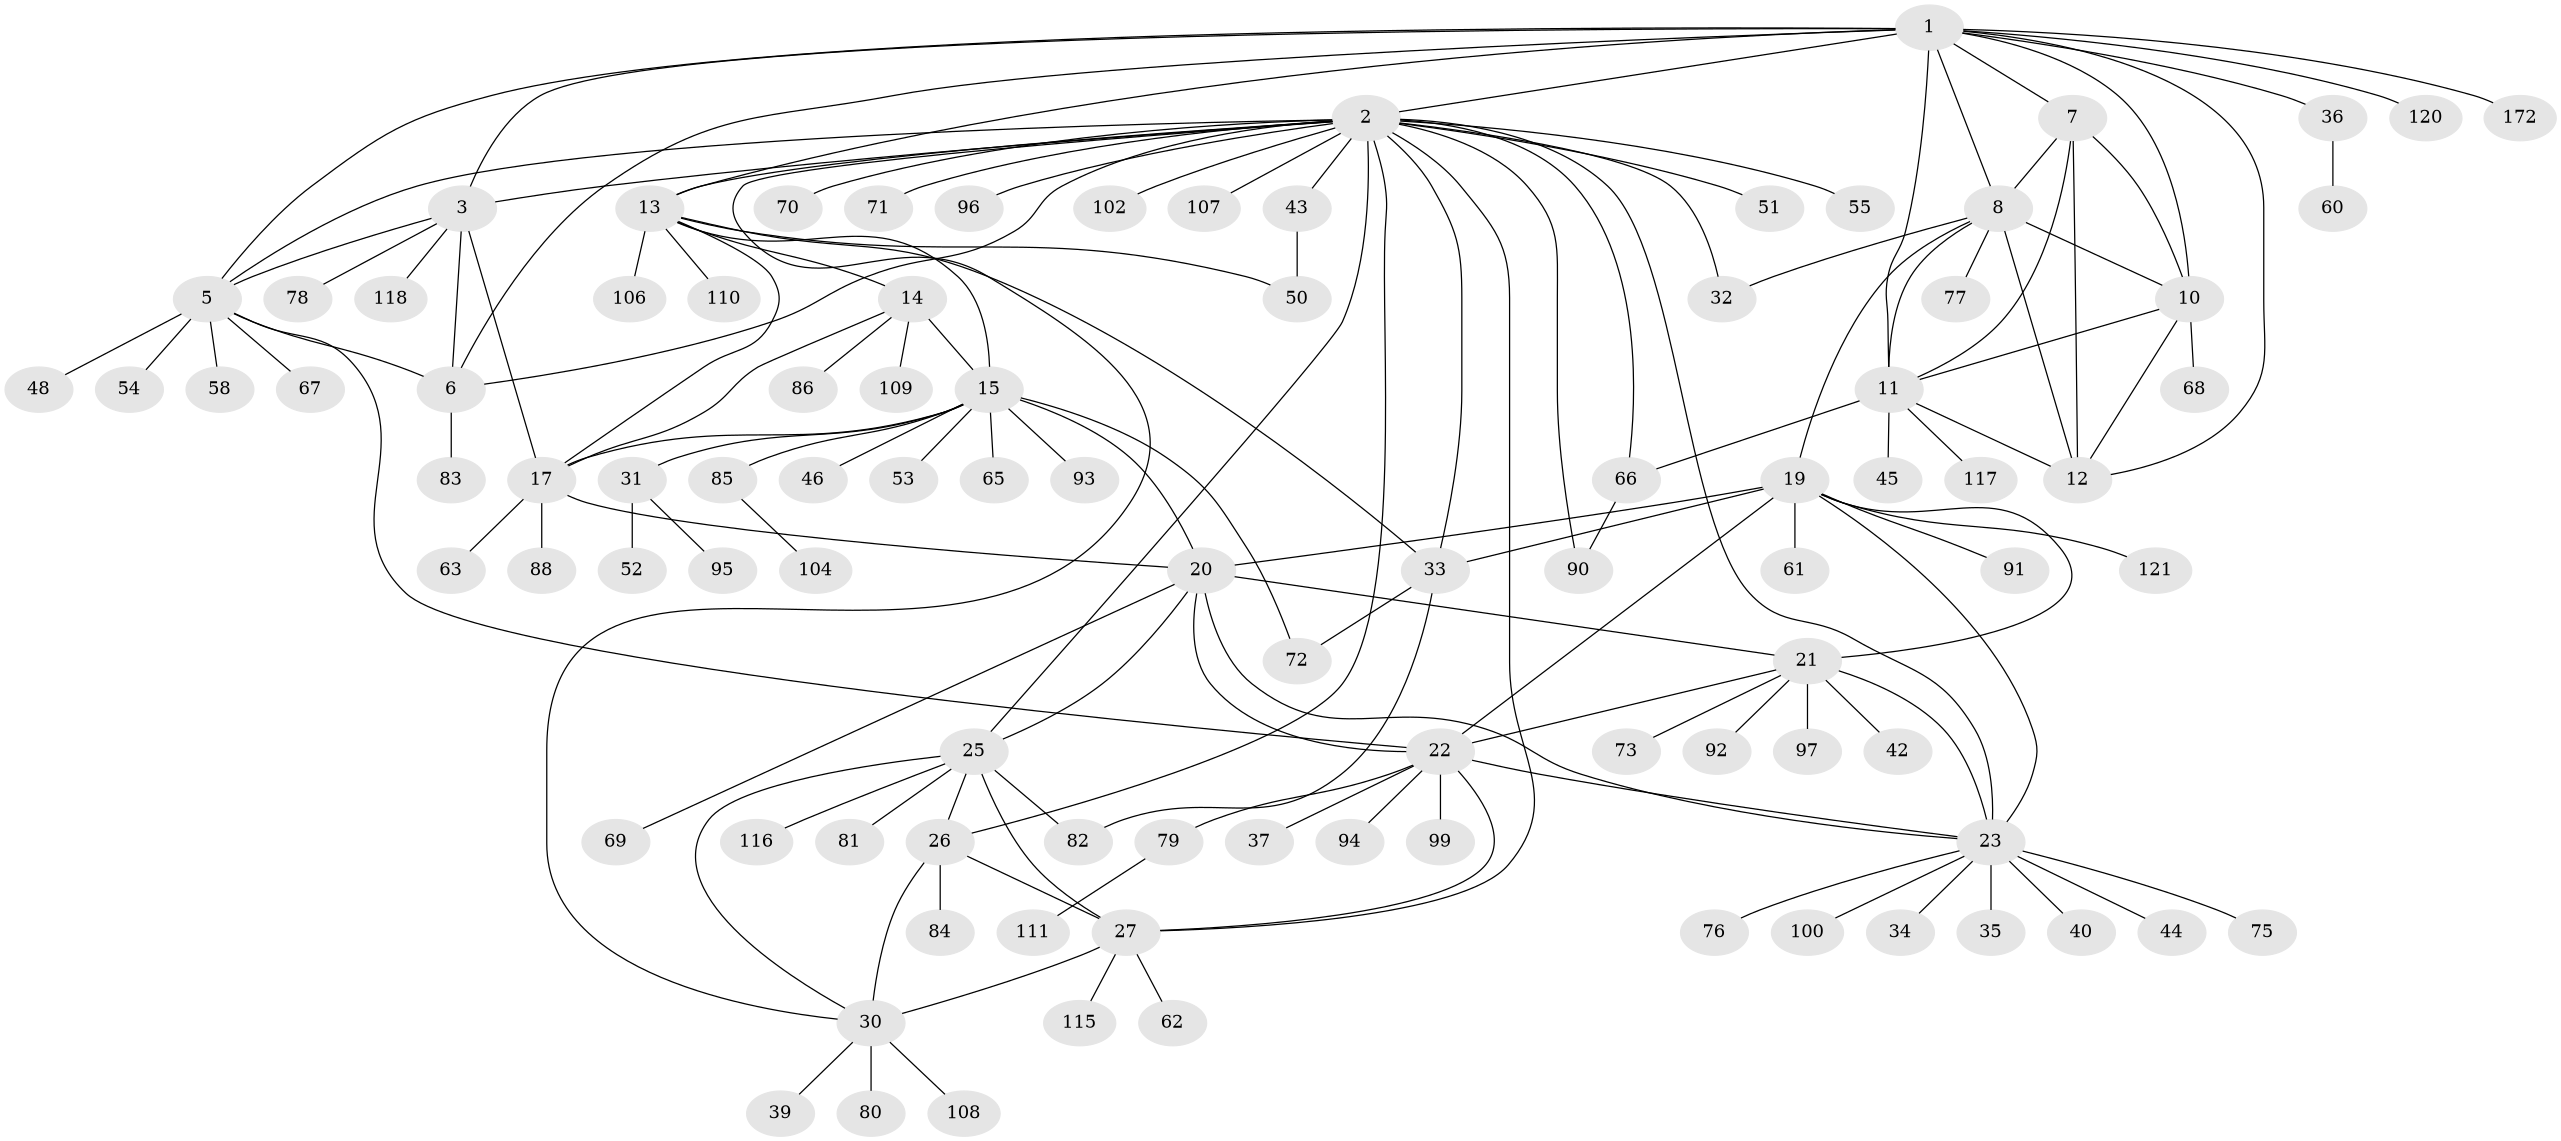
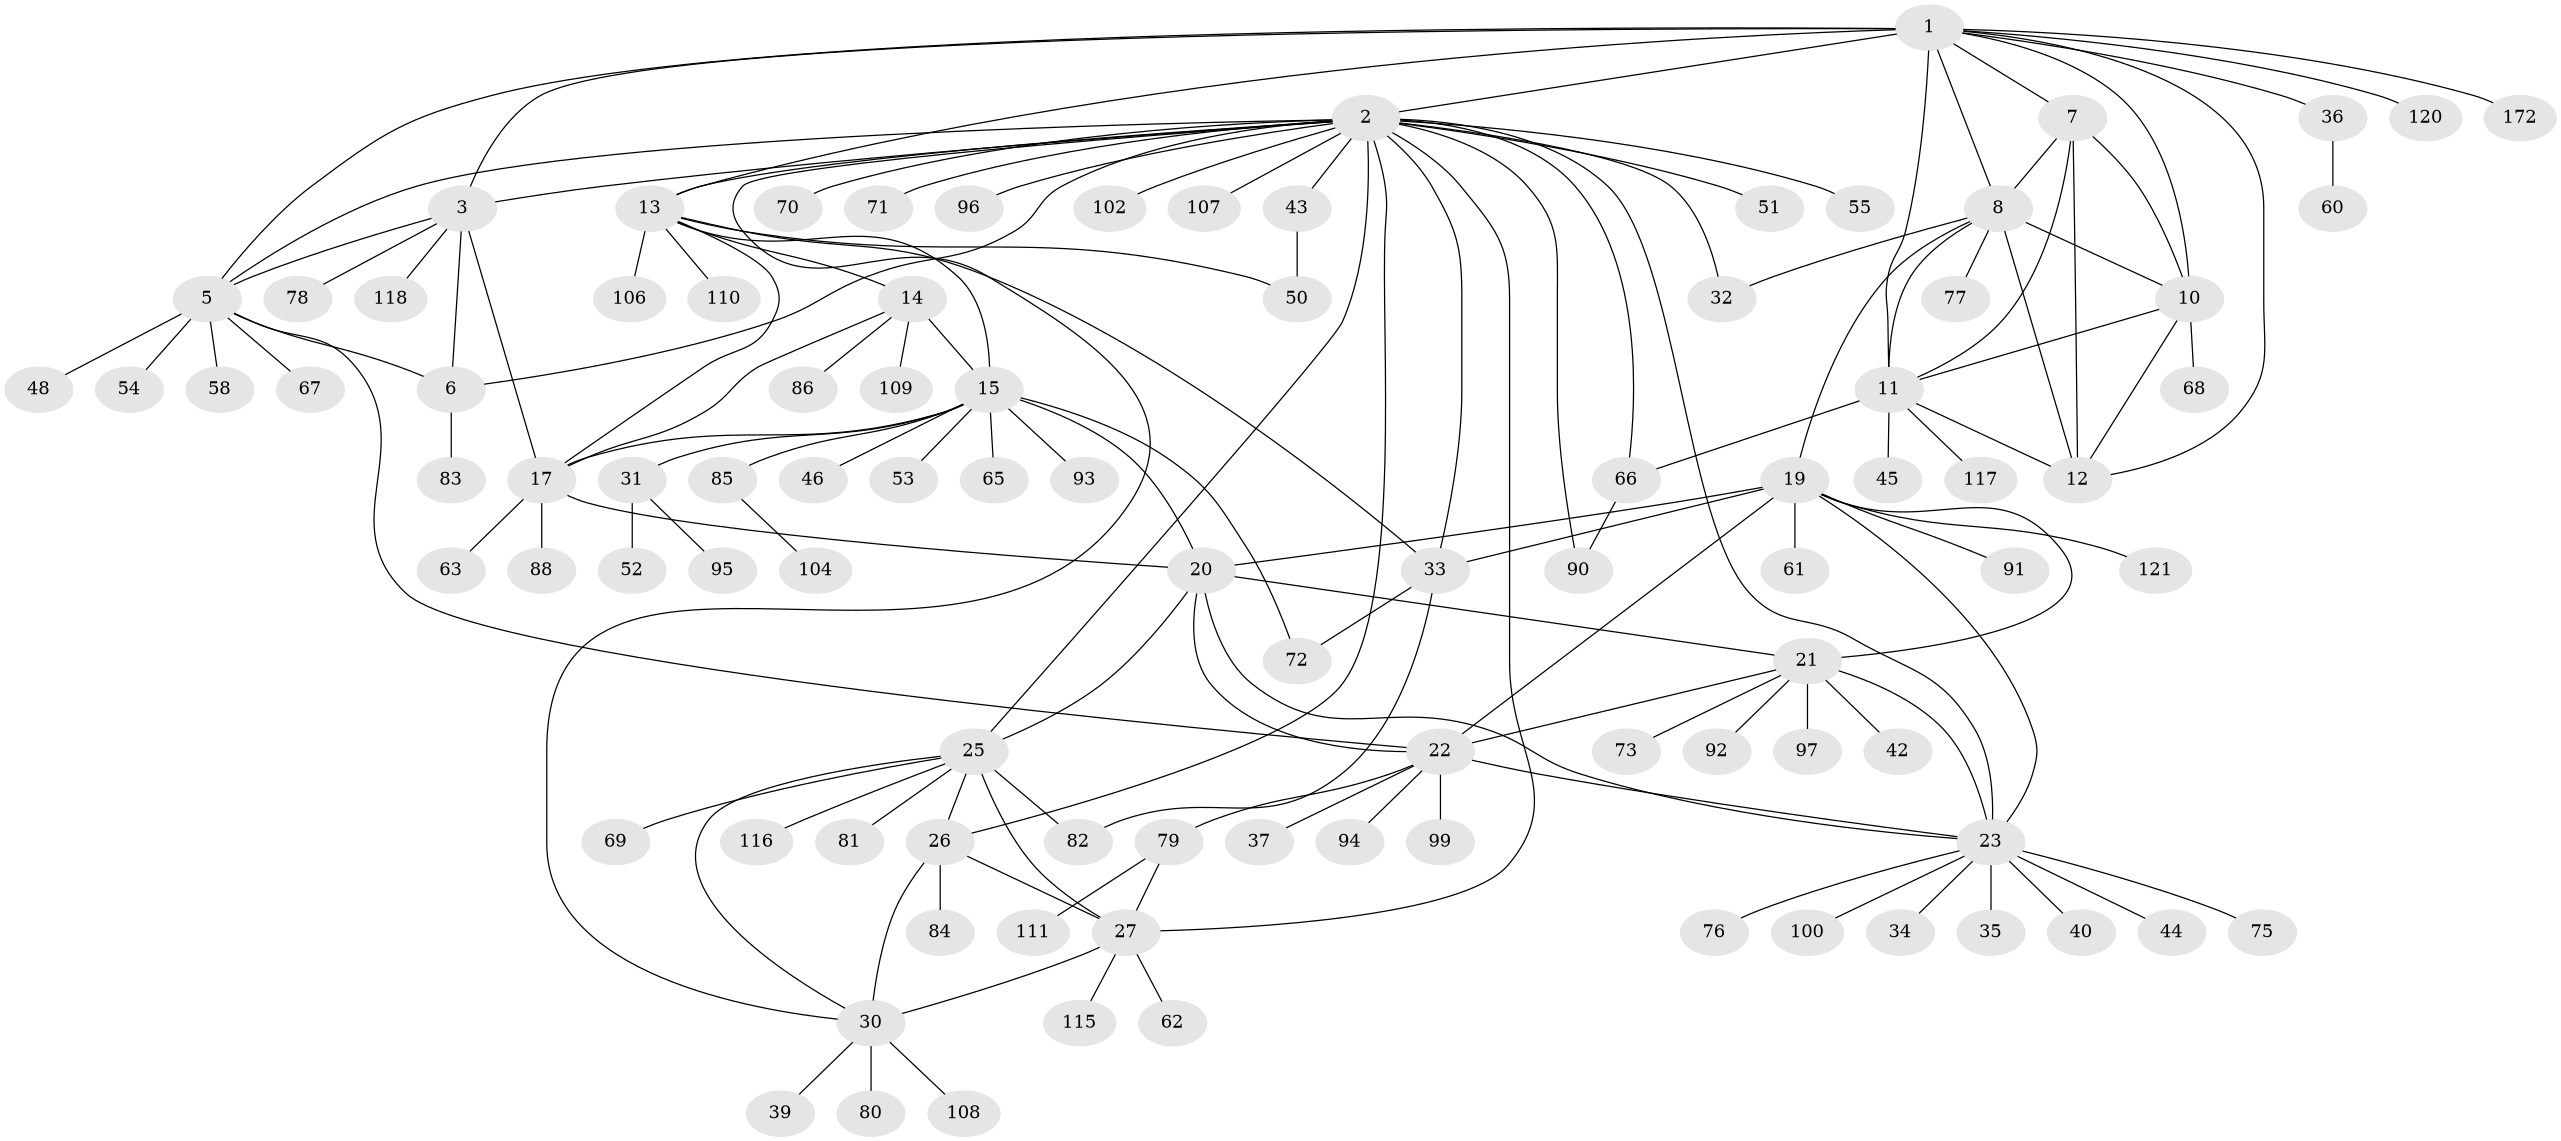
edge "1" -- "6": removed
edge "20" -- "69": now "25" -- "69"
edge "22" -- "27": now "79" -- "27"
